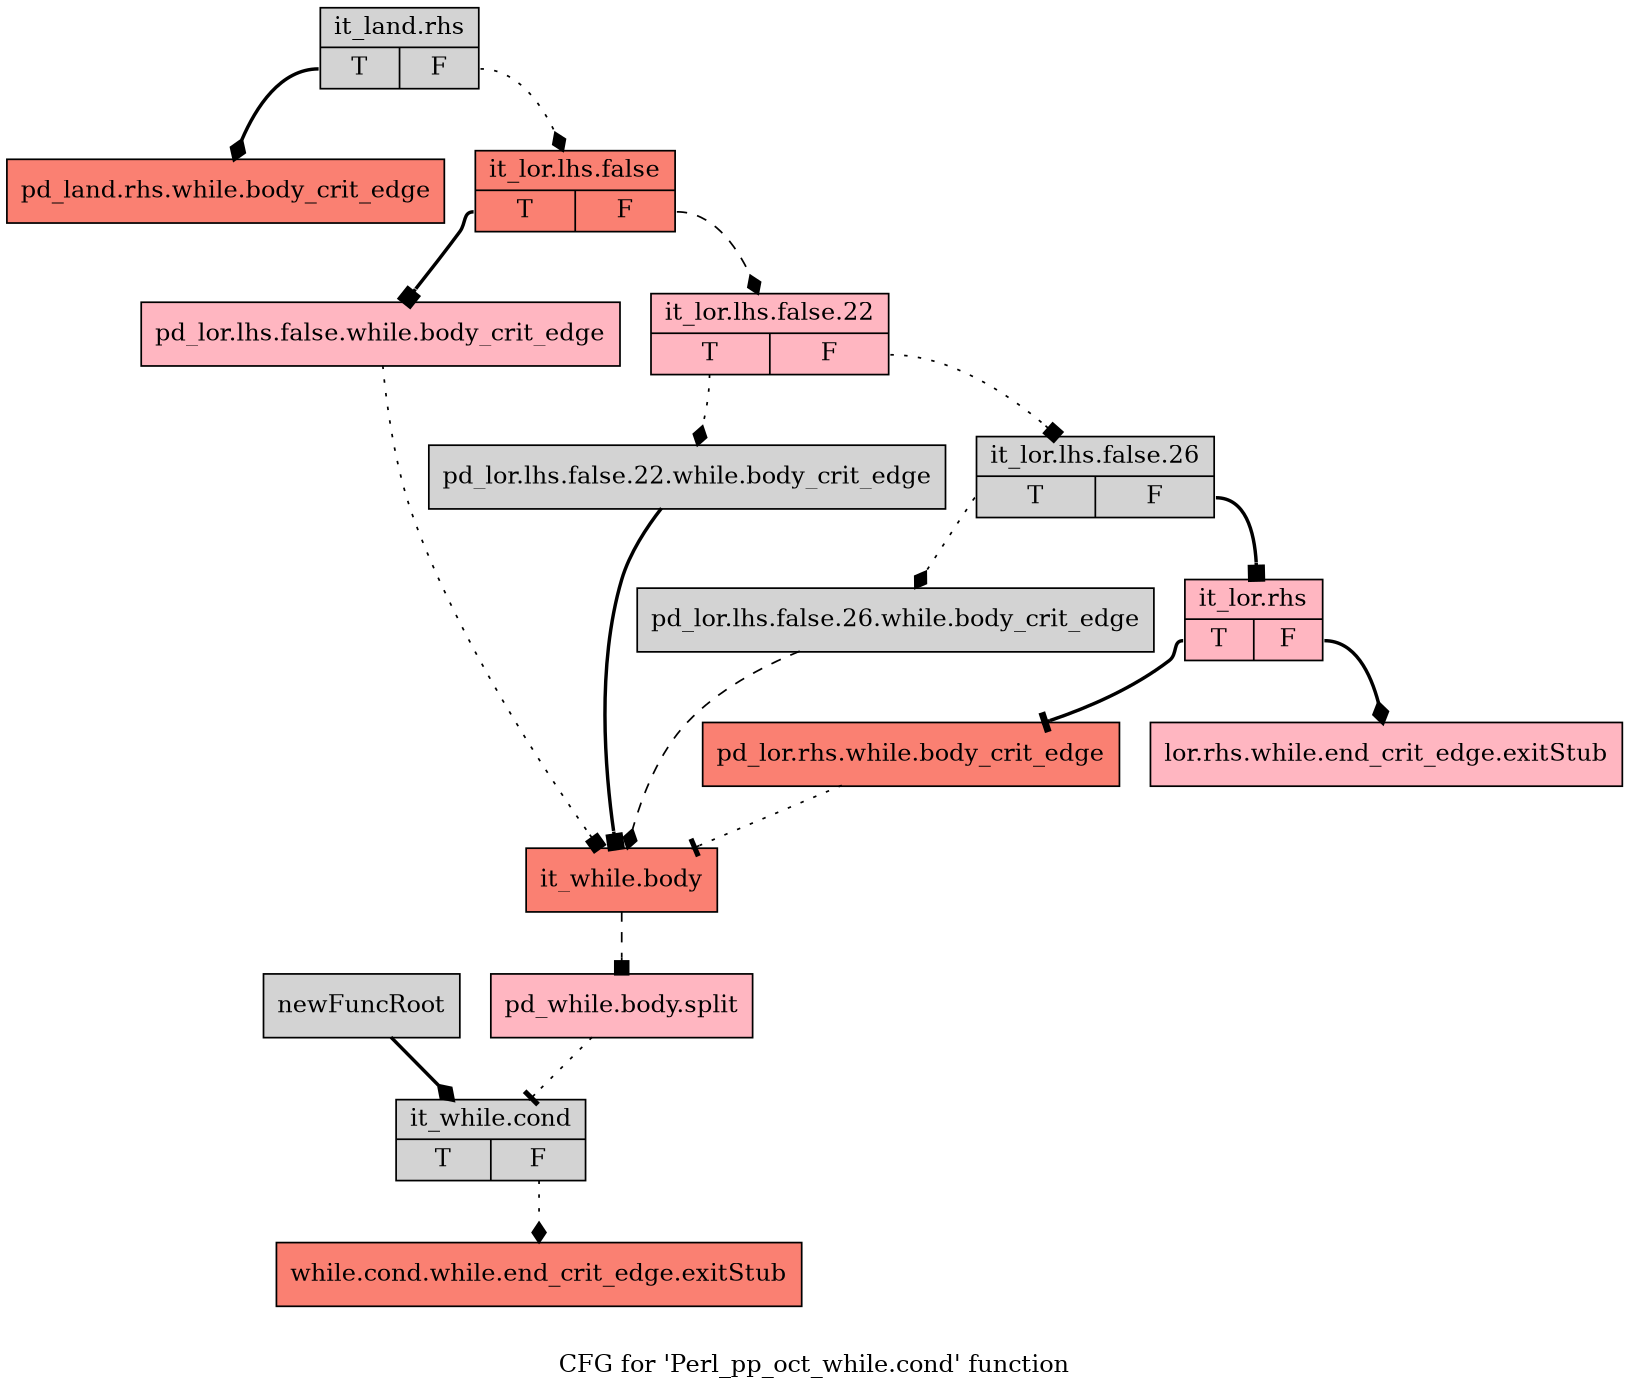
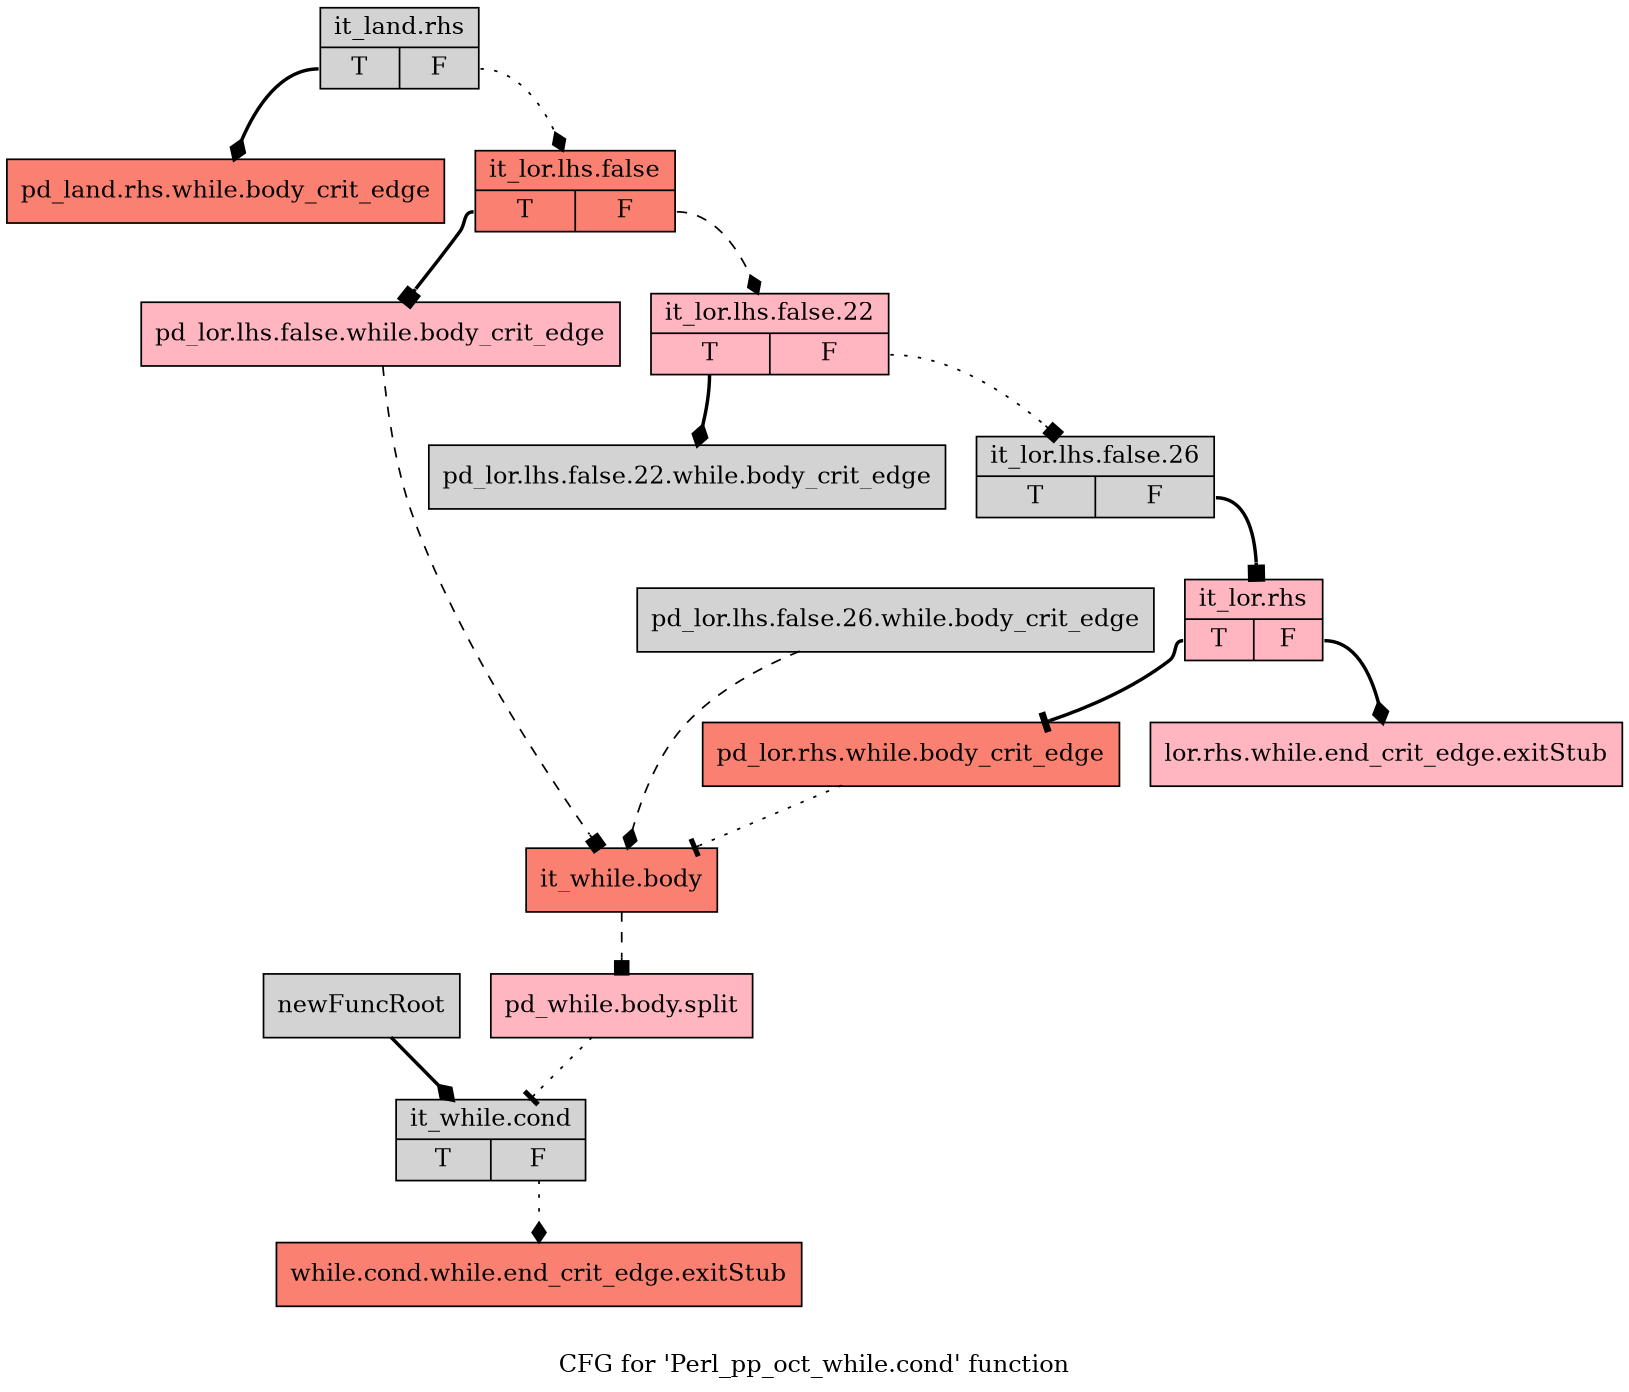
edge "it_lor.lhs.false.22" -> "pd_lor.lhs.false.22.while.body_crit_edge": style dotted -> bold
edge "it_lor.lhs.false.26" -> "pd_lor.lhs.false.26.while.body_crit_edge": removed
edge "pd_lor.lhs.false.while.body_crit_edge" -> "it_while.body": style dotted -> dashed
edge "pd_lor.lhs.false.22.while.body_crit_edge" -> "it_while.body": removed
